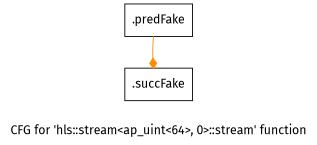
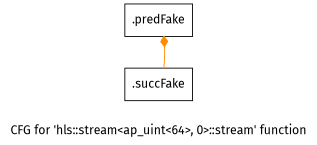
edge ".predFake" -> ".succFake": reversed
